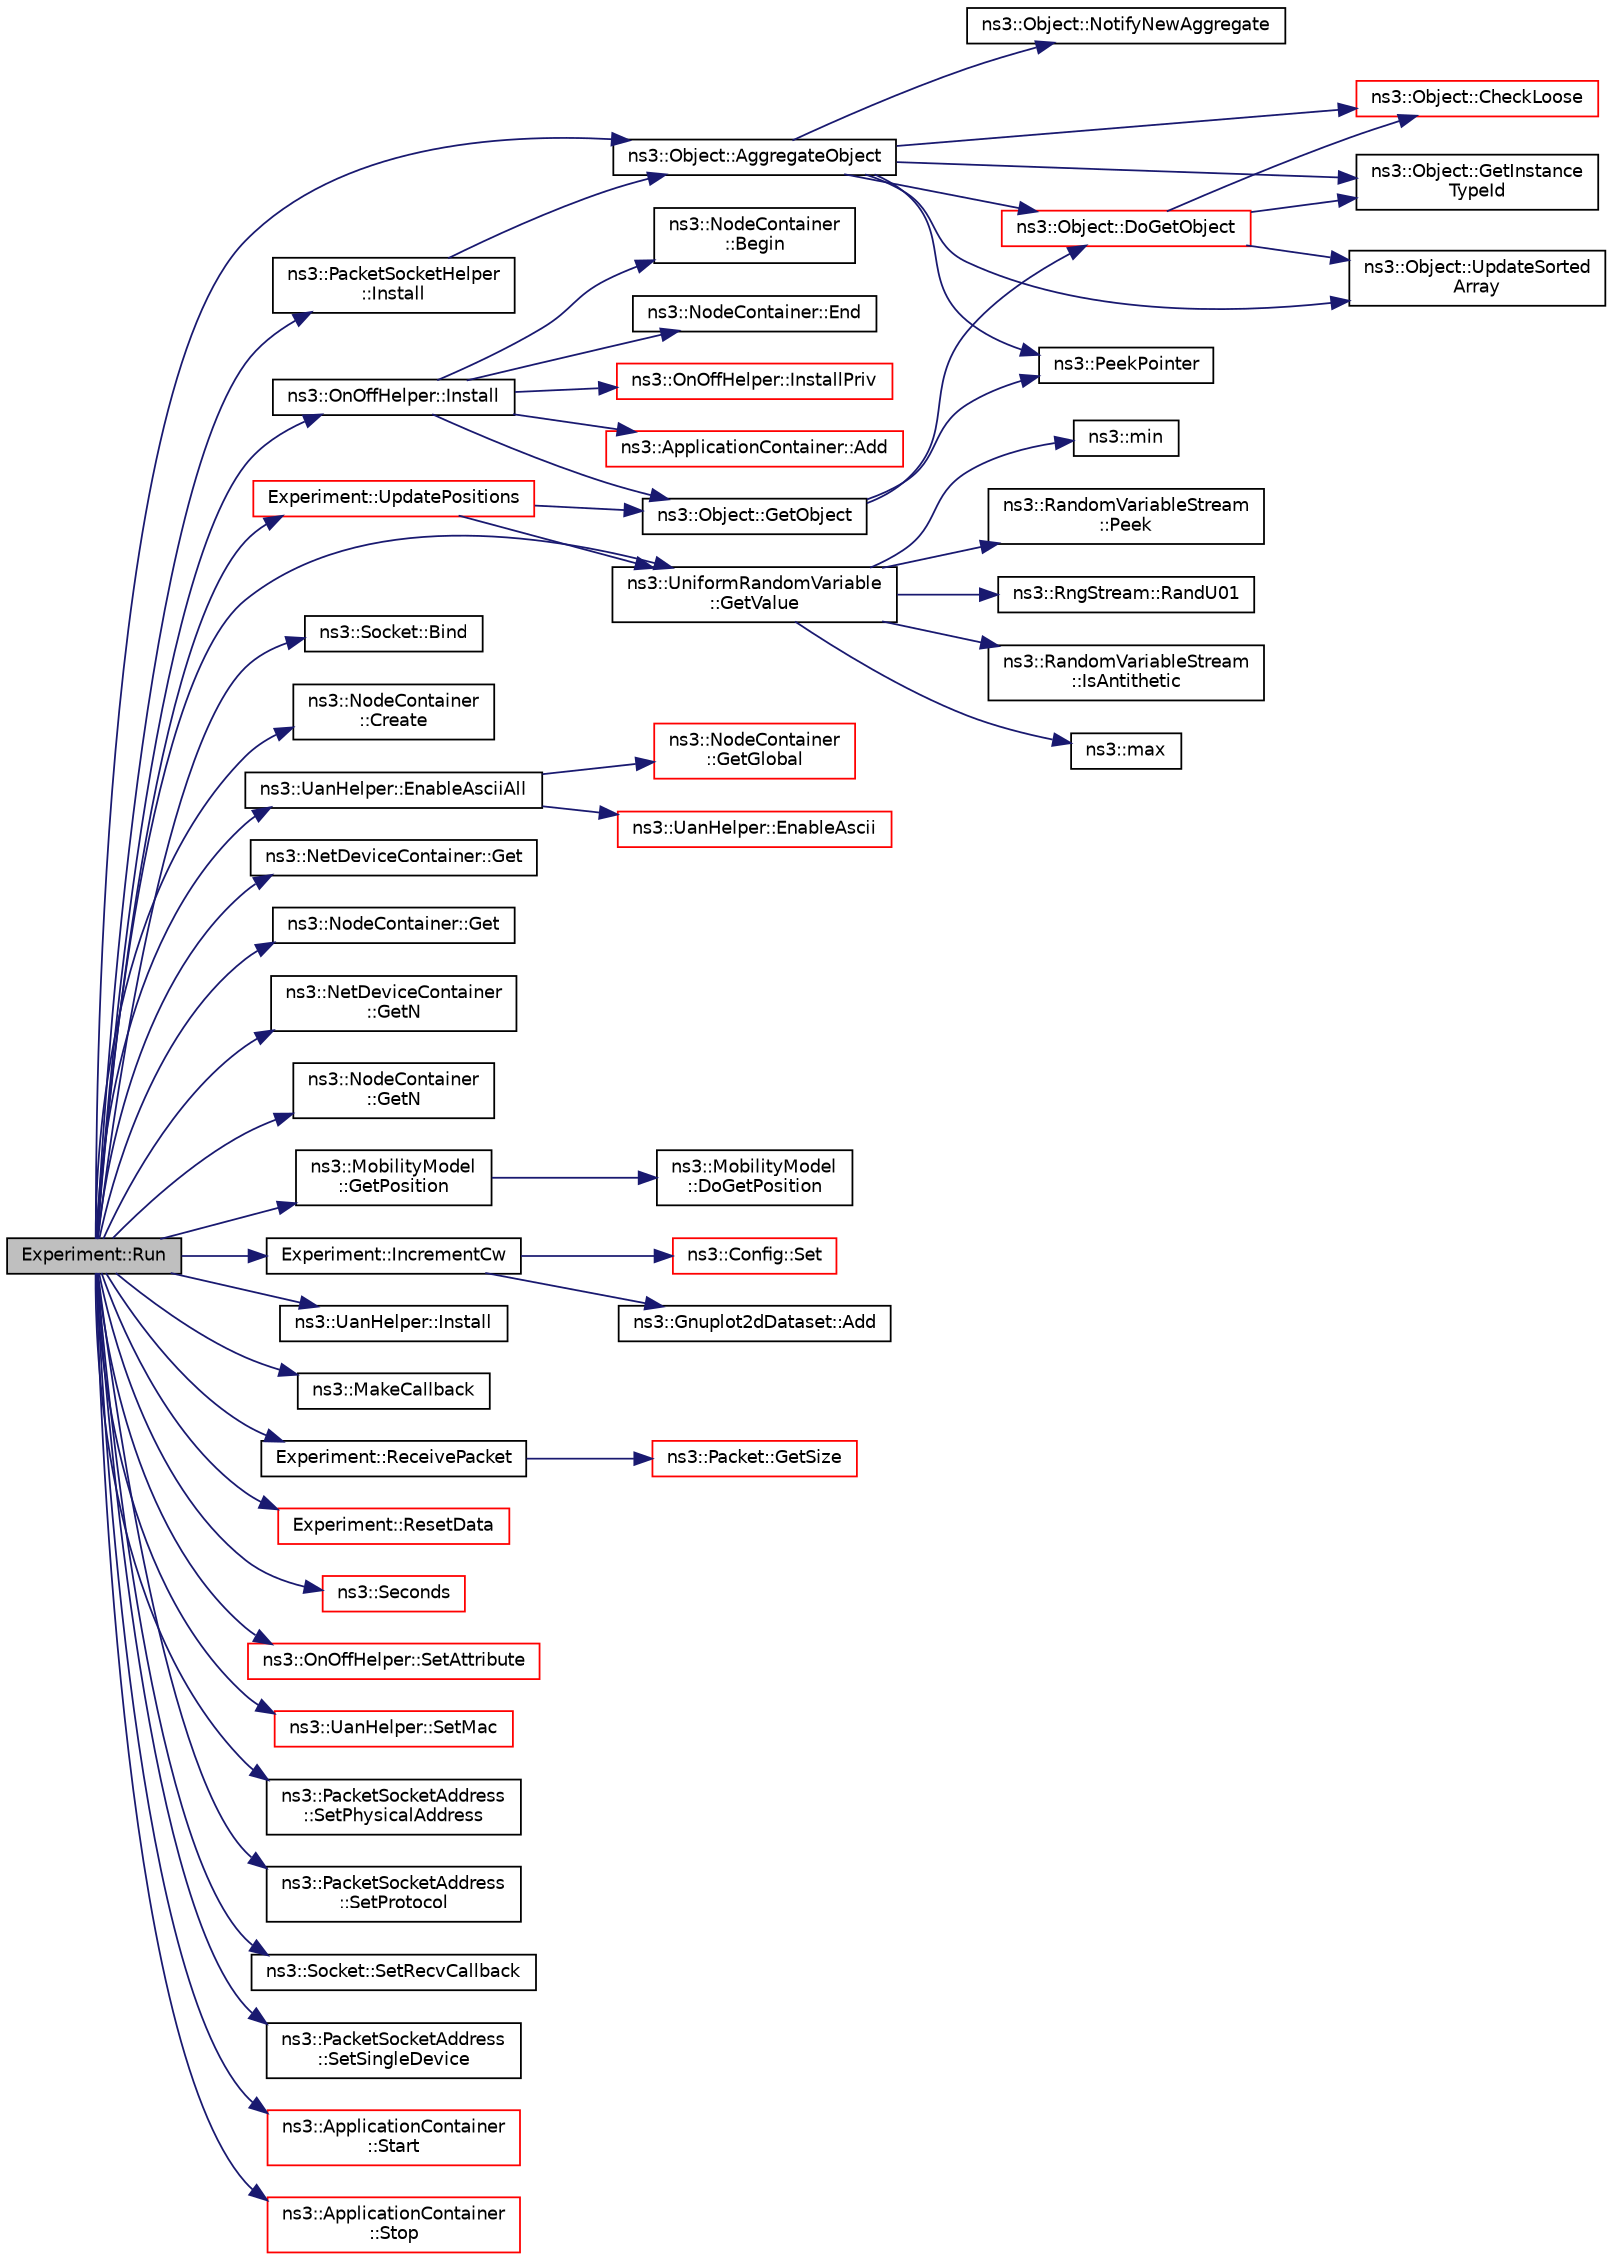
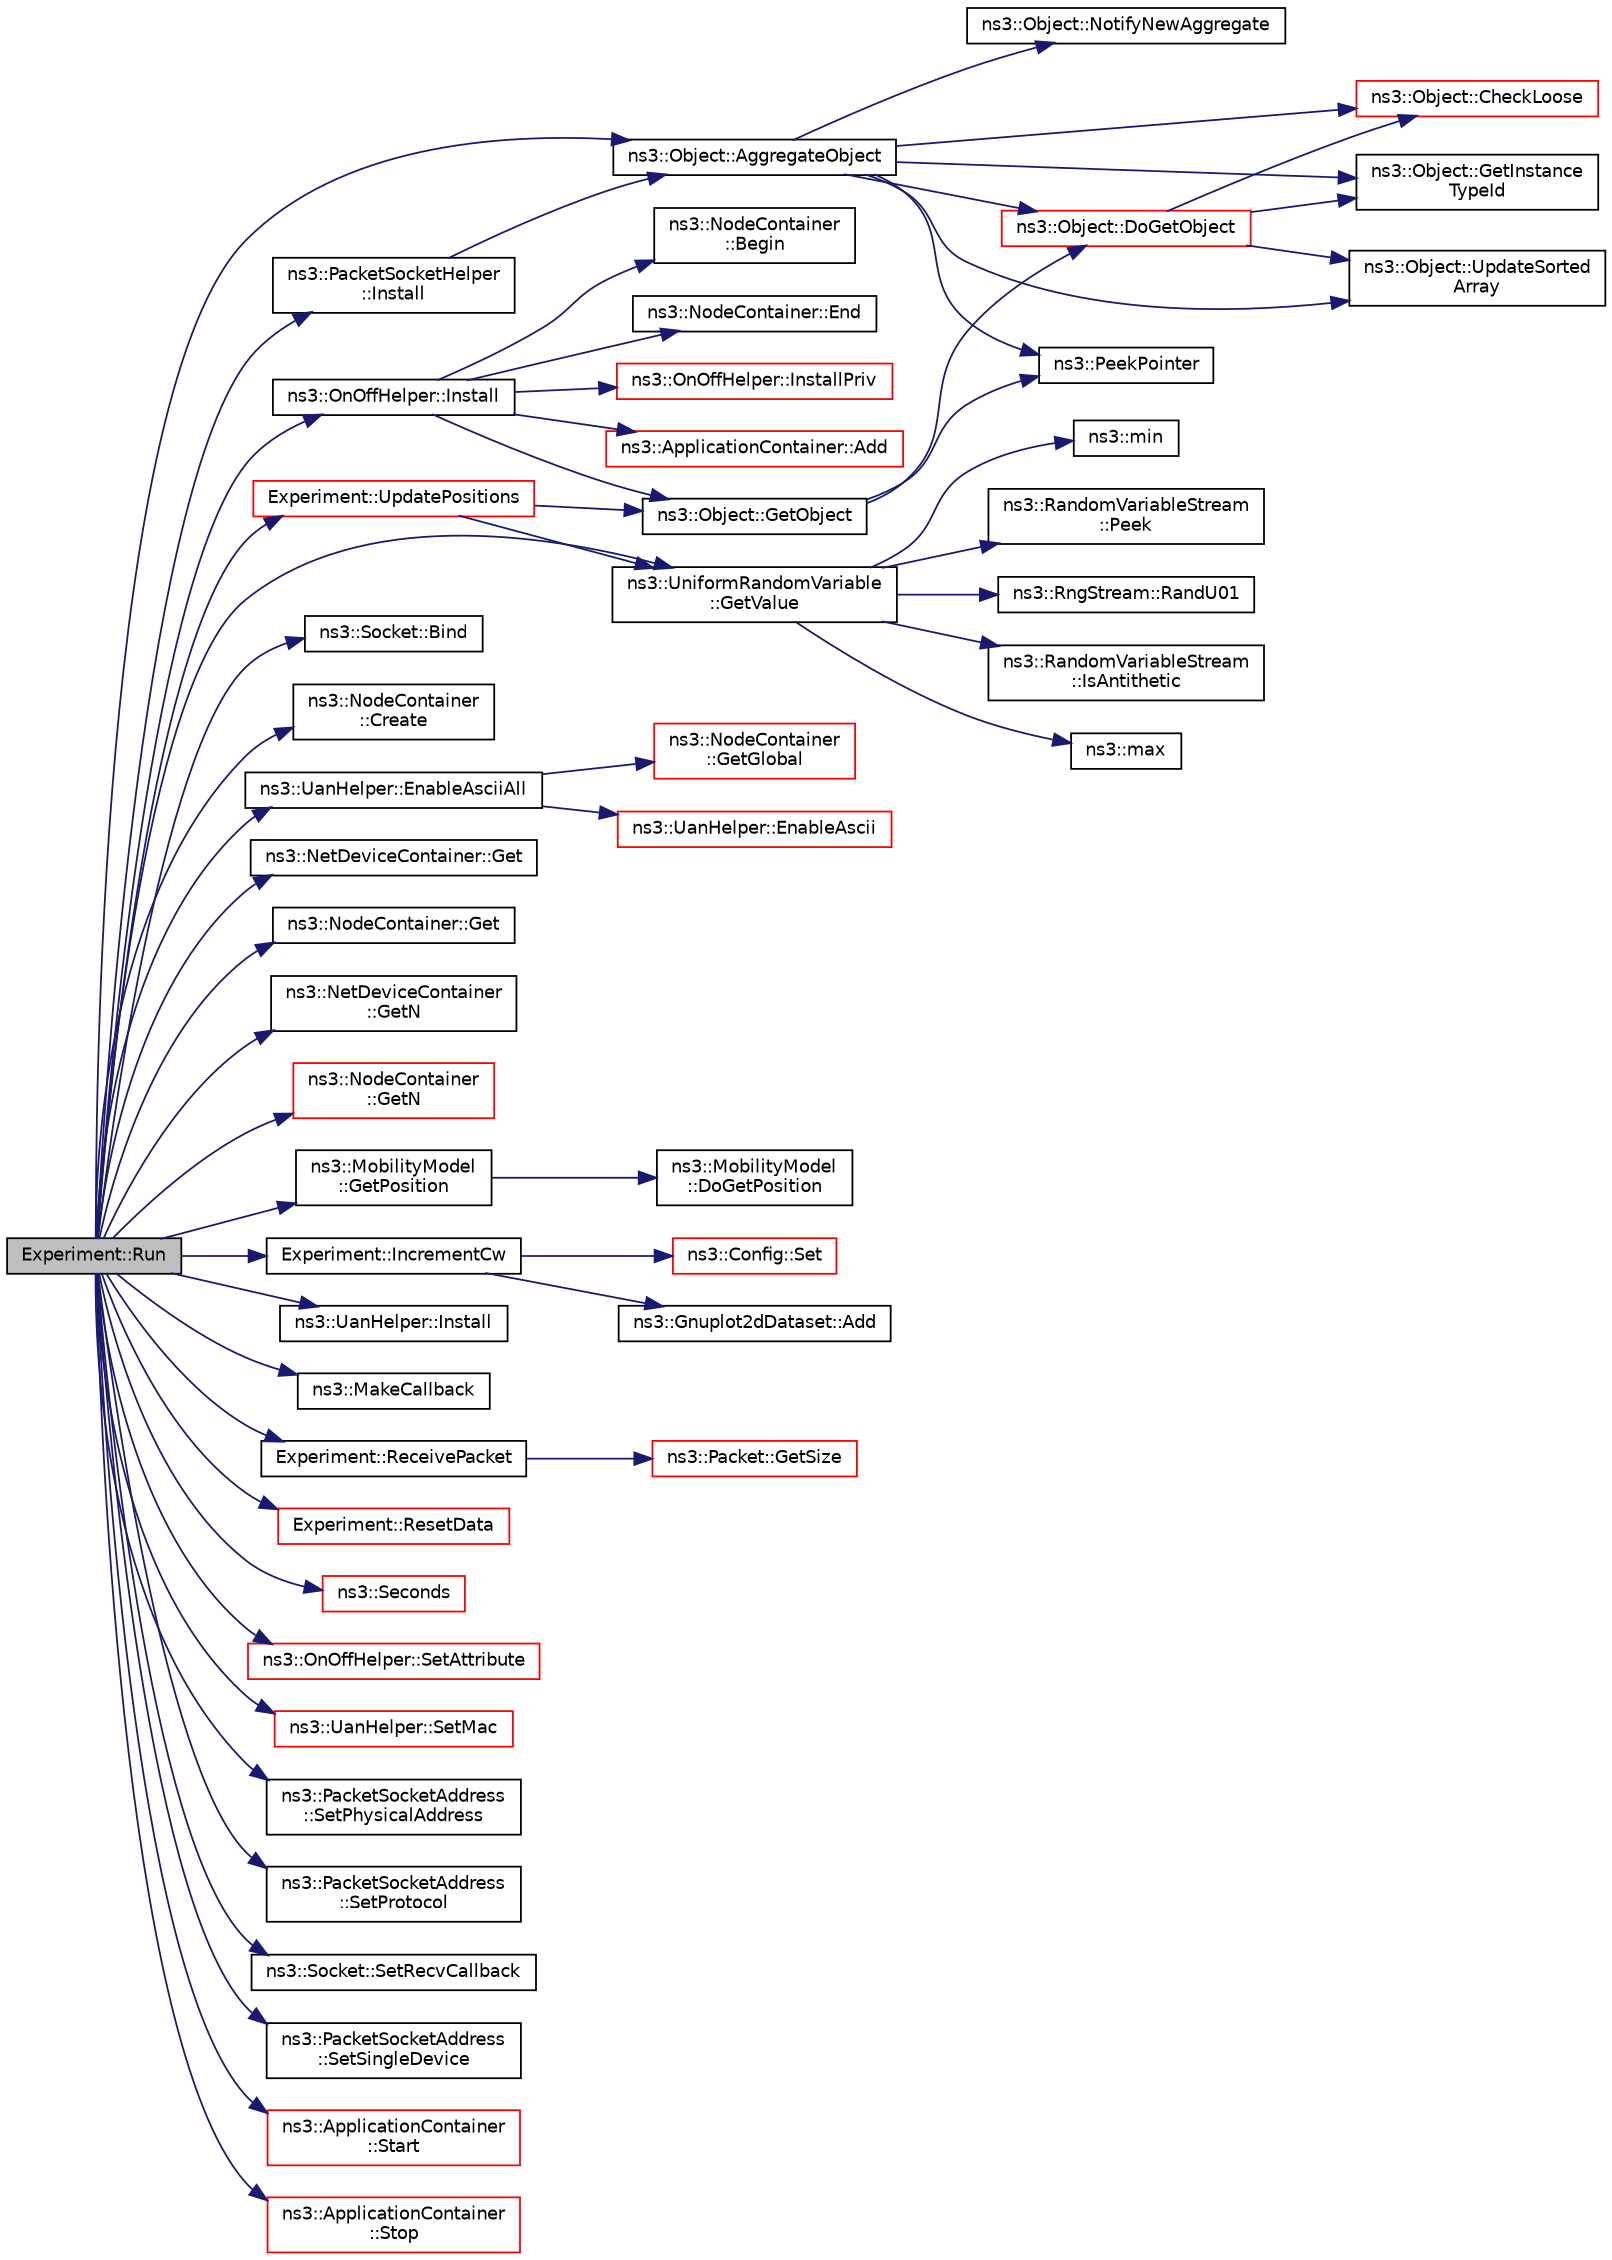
node "ns3::NodeContainer ::GetN": color black -> red
